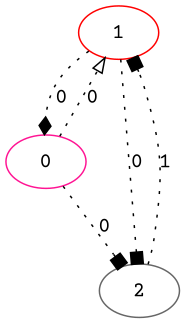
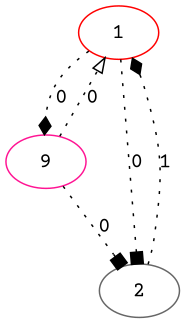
node "0": label "0" -> "9"
edge "2" -> "1": arrowhead box -> diamond
